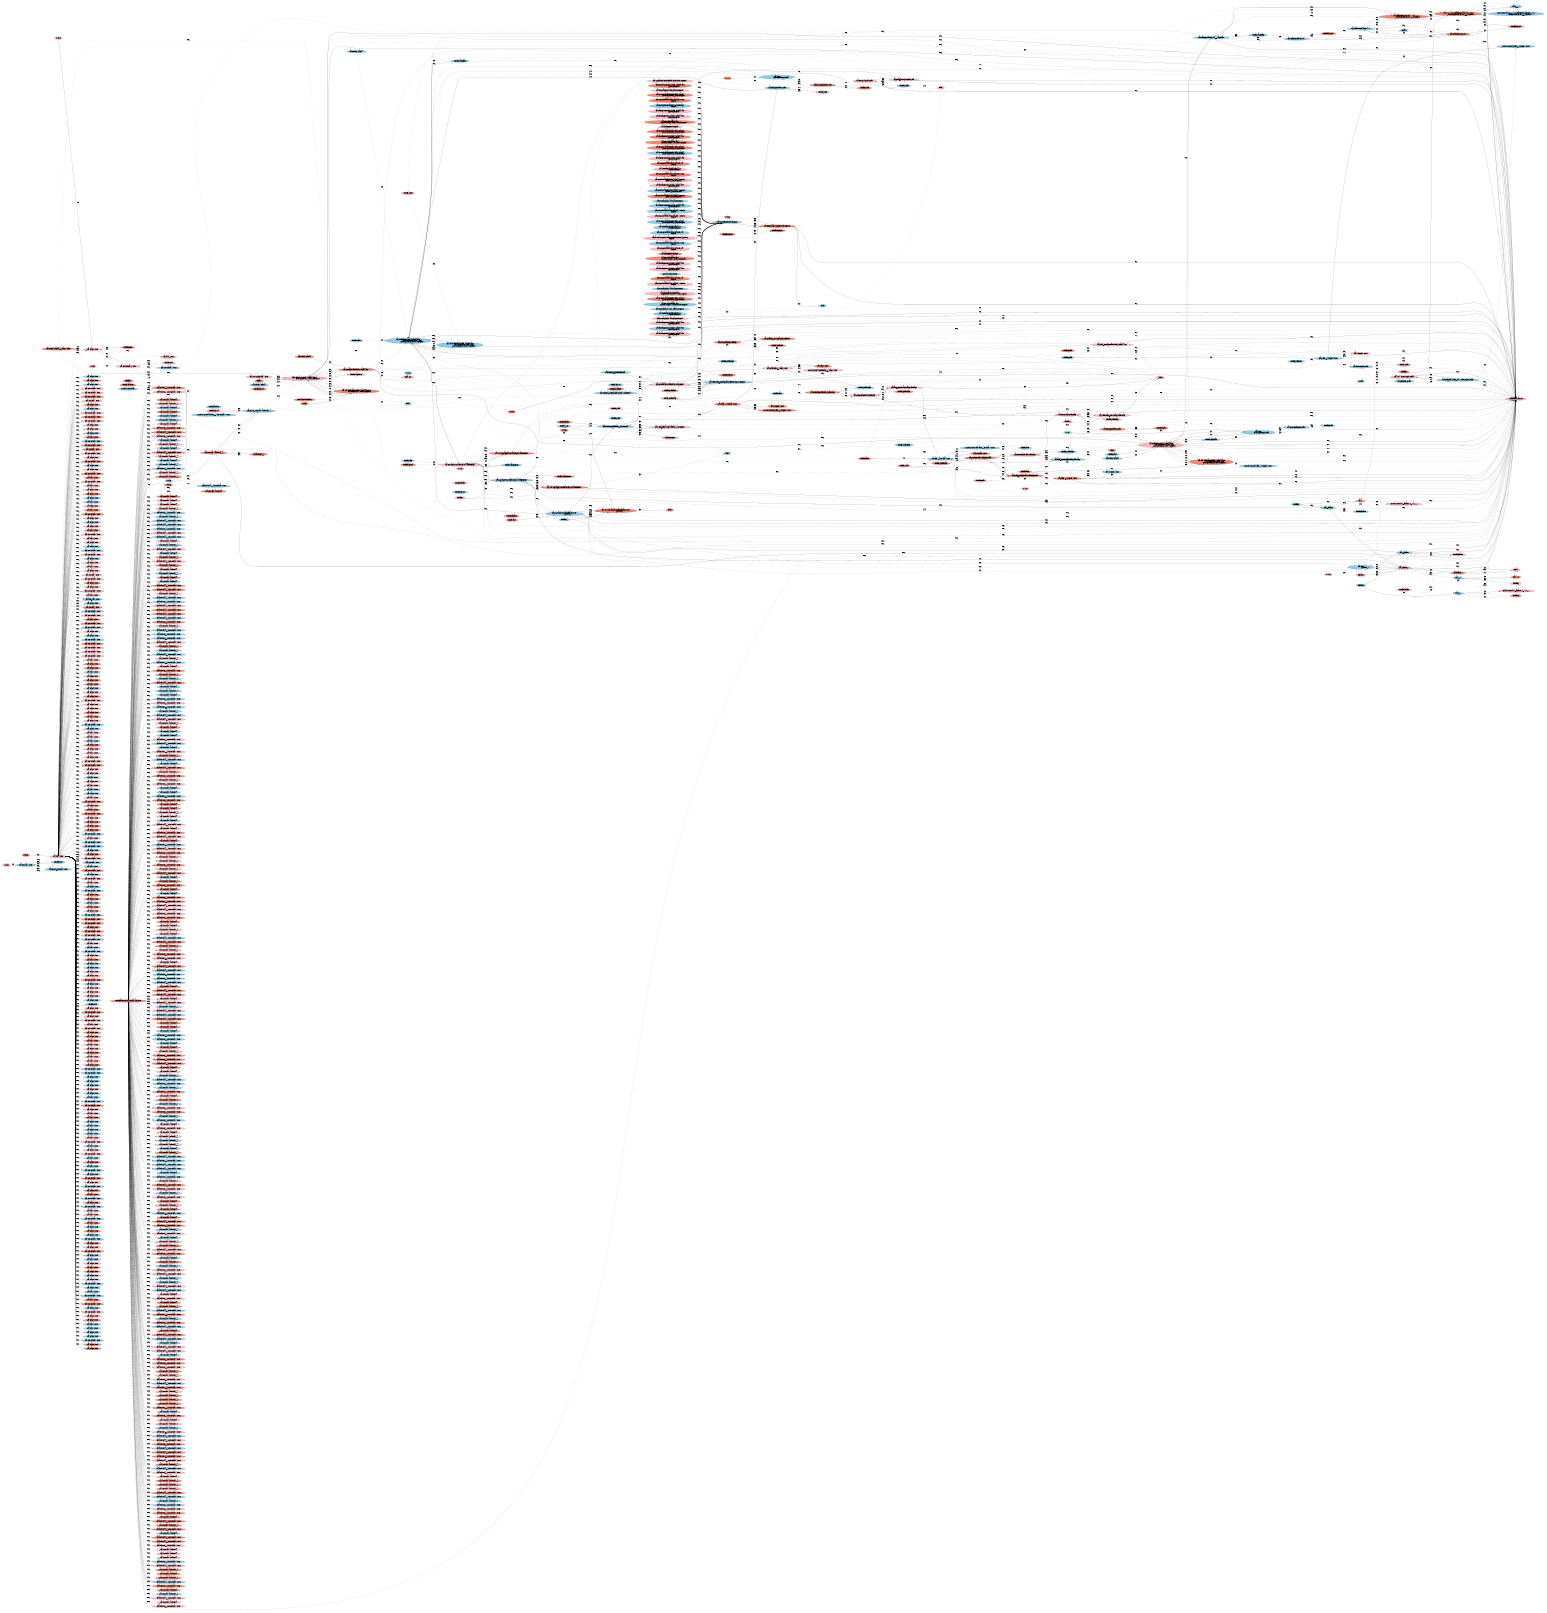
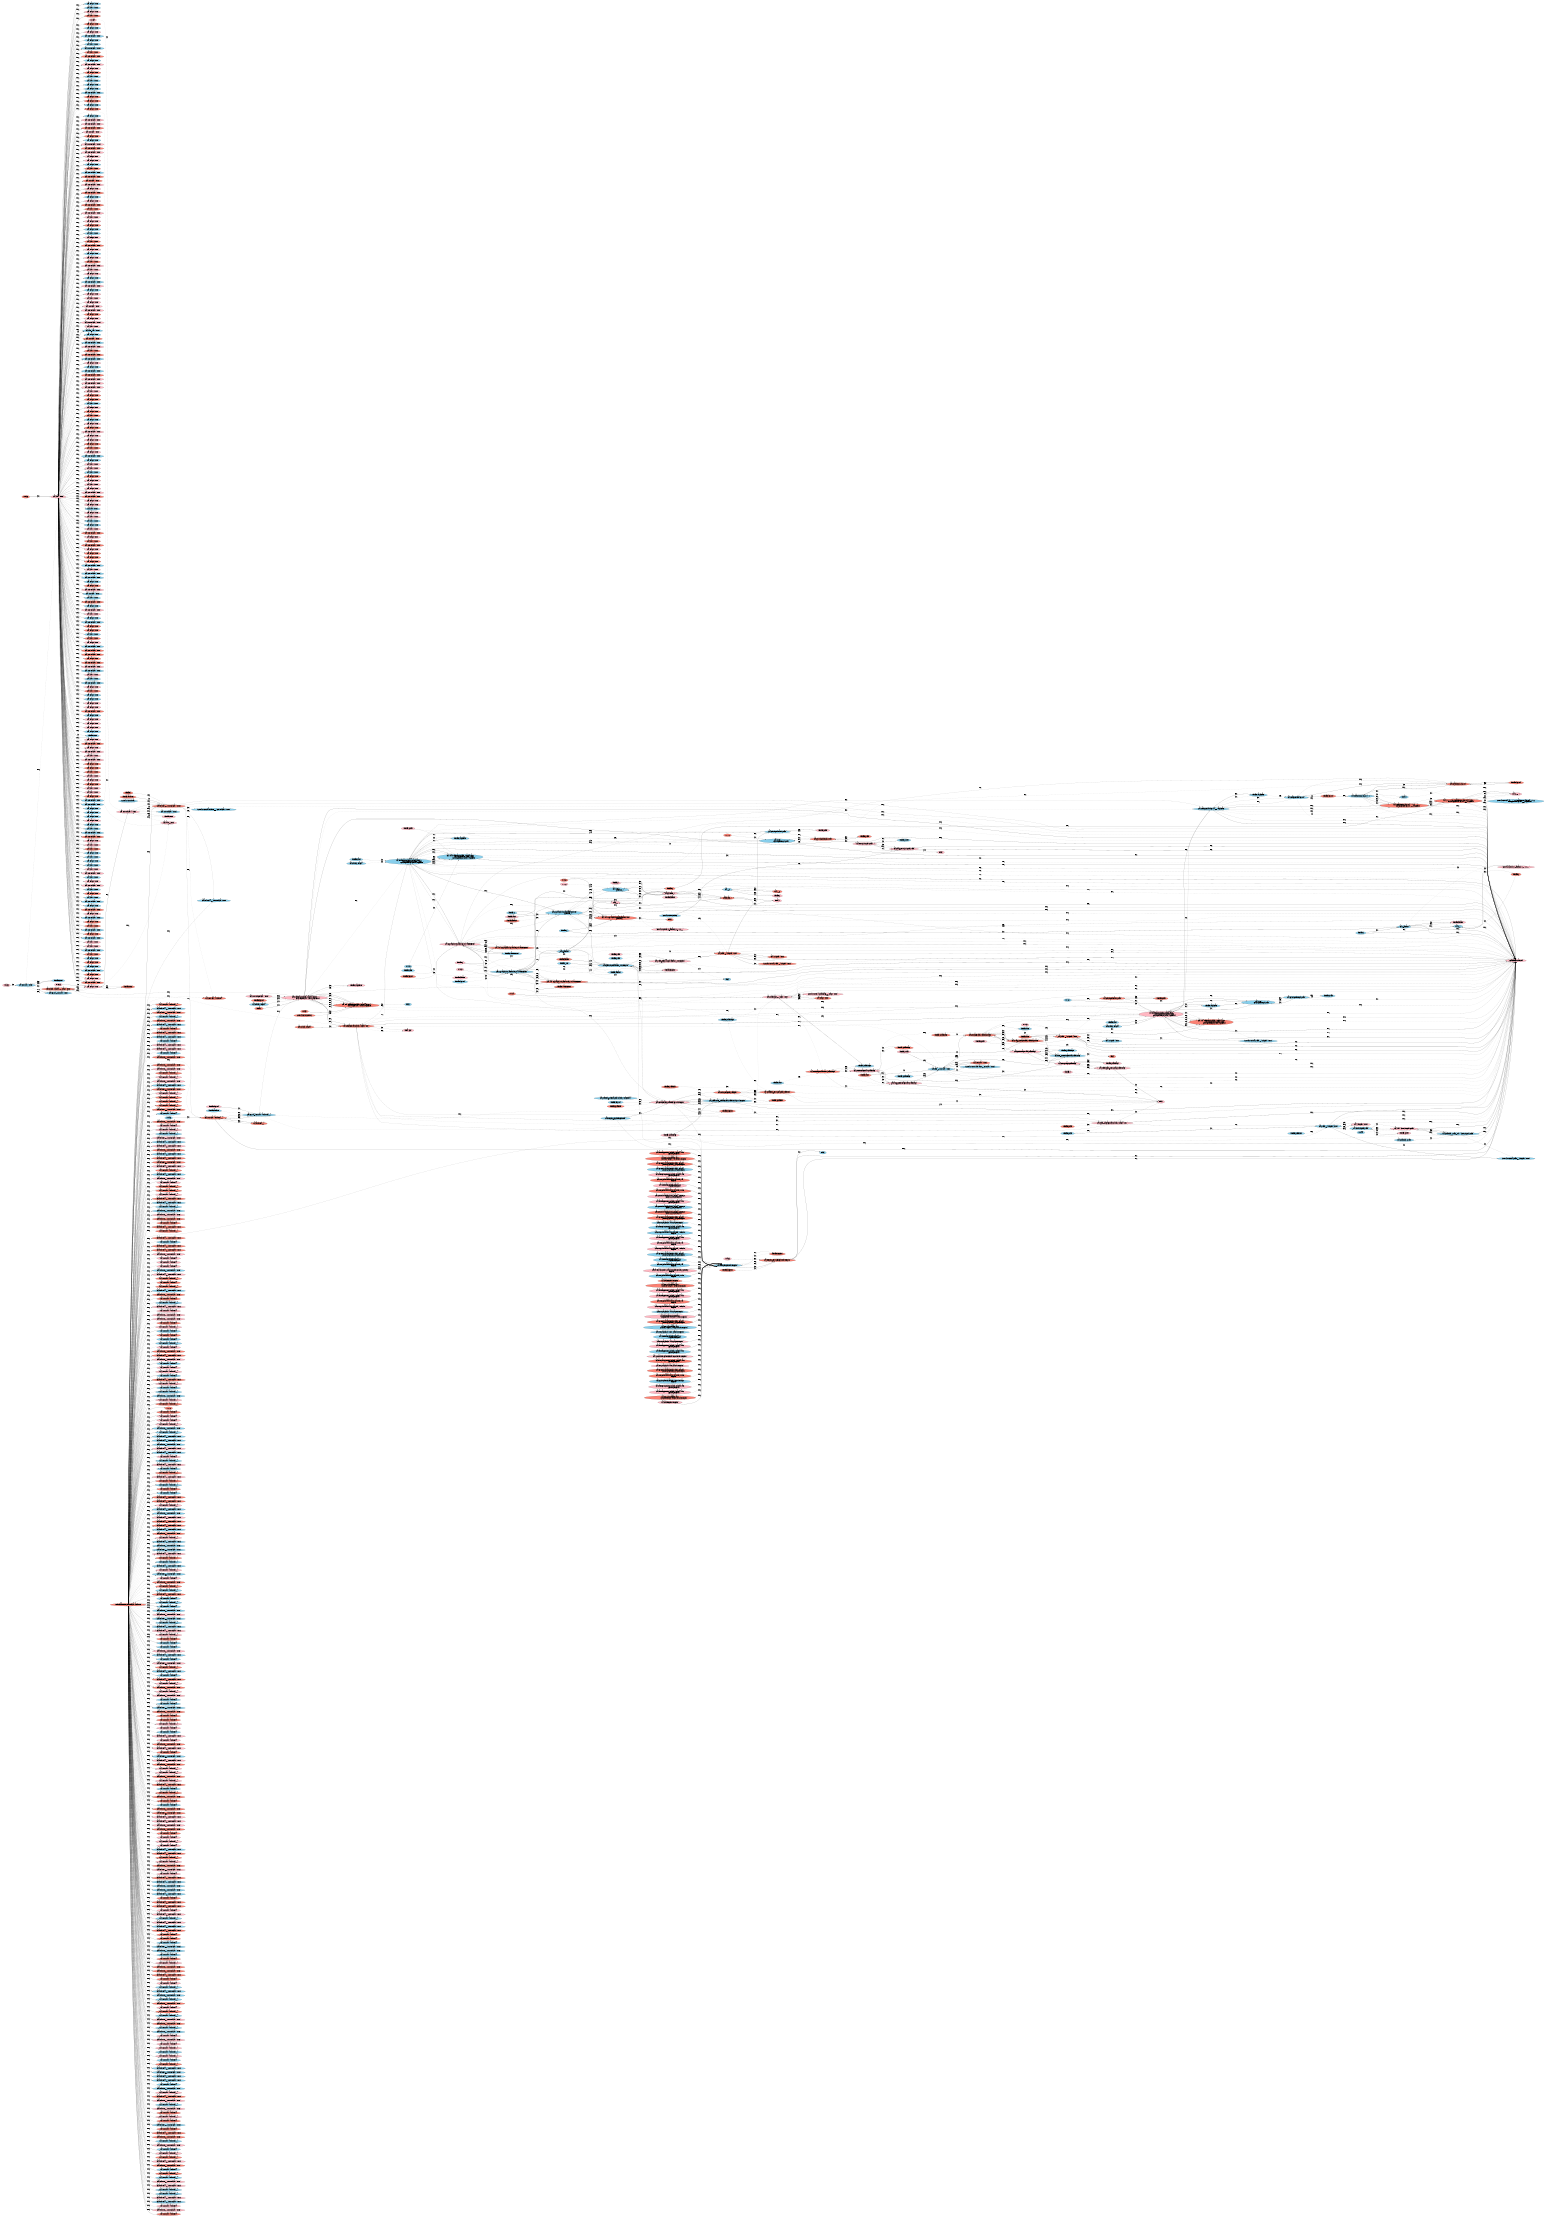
node "(Call,*p == ':')": fillcolor skyblue -> lightpink
edge "(Call,FileToStringInfo(filename,~0UL,exception))" -> "(Call,DestroyExceptionInfo(exception))": reversed
edge "(Call,CopyMagickString(filename,keyword,MaxTextExtent))" -> "(Call,filename+1)": added, label "DDG:"
